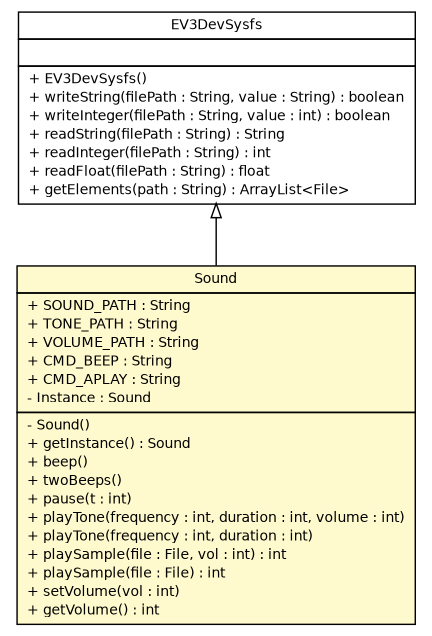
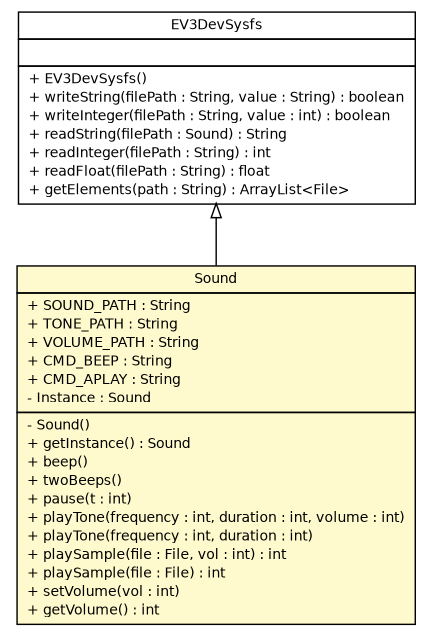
node "EV3DevSysfs": text "+ readString(filePath : String) : String" -> "+ readString(filePath : Sound) : String"
